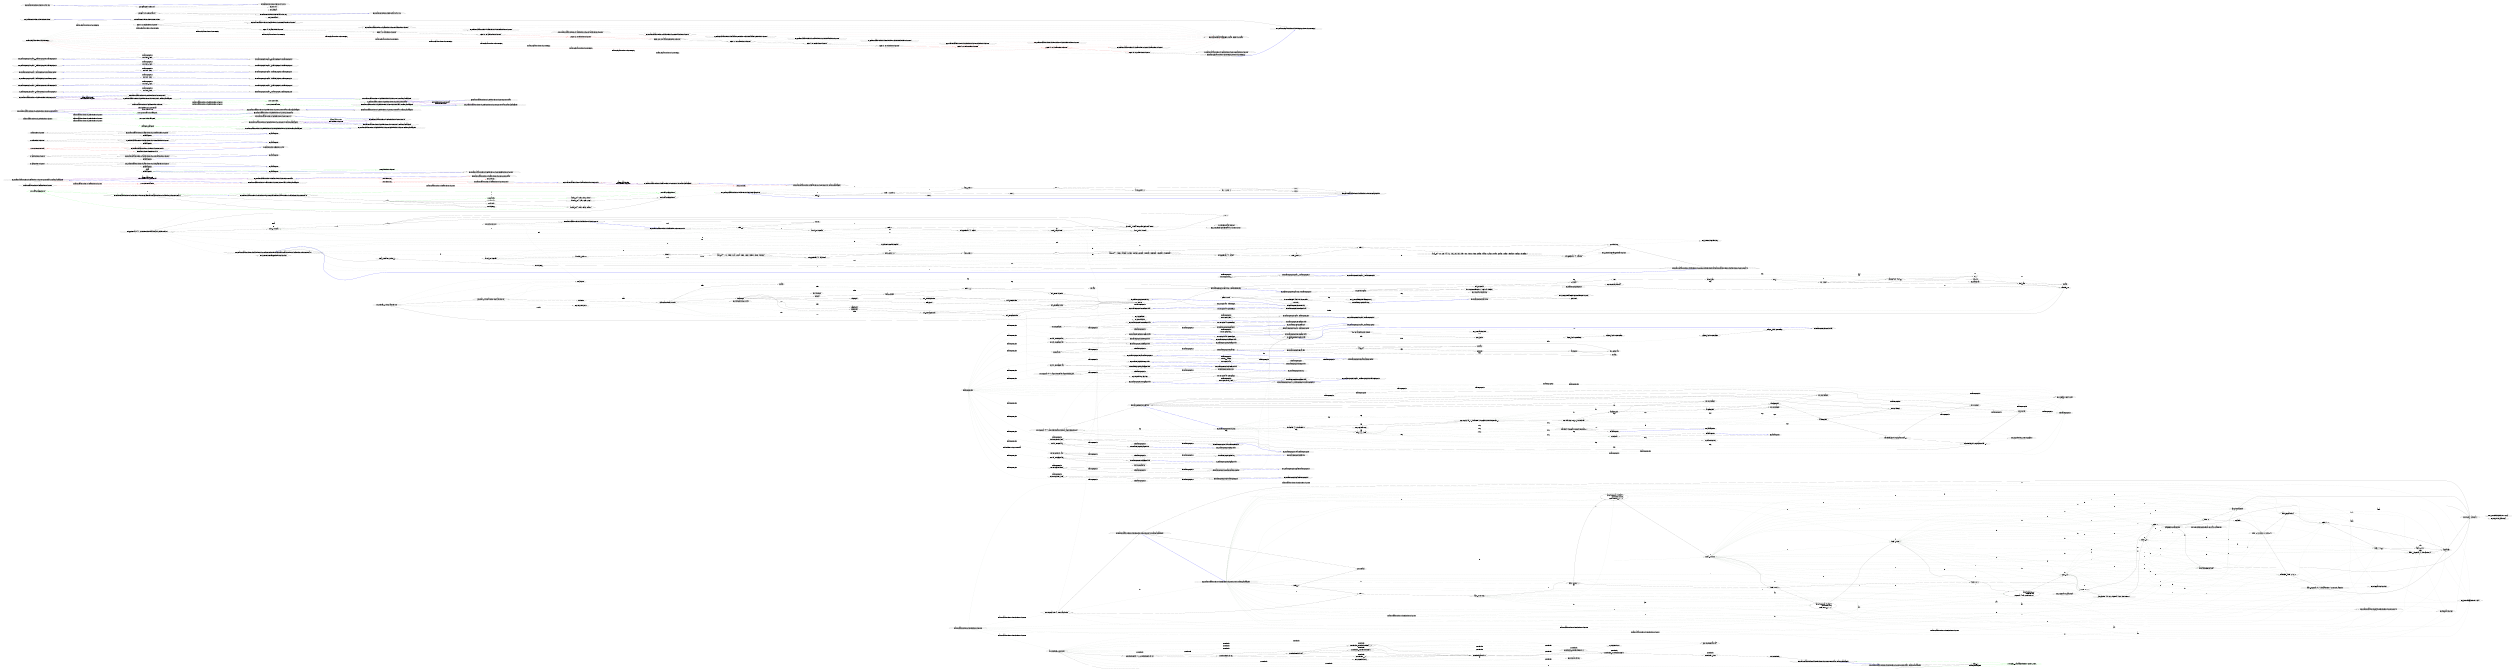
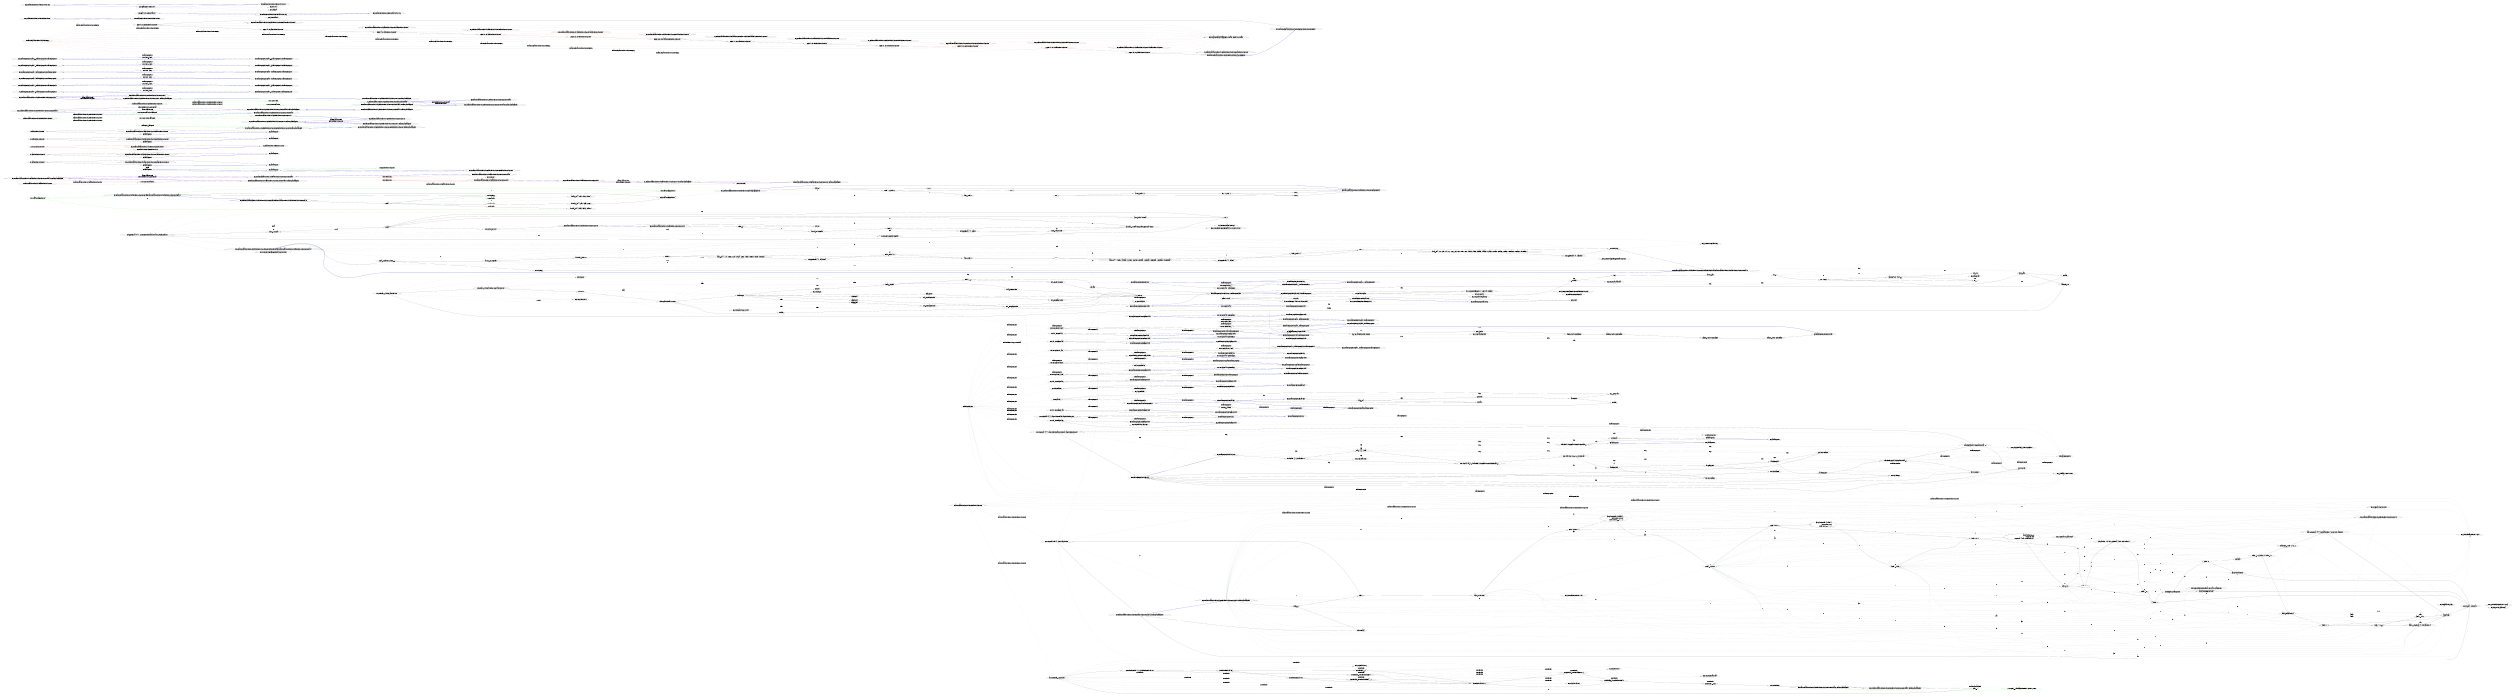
edge "Entry Humanizer.Bytes.ByteSize.ToString(string)" -> "format.IndexOf(BitSymbol, StringComparison.Ordinal) != -1": label "string" -> "sizePart"
node "Entry System.Collections.Generic.List<T>.List()": added
edge "convertedNumber += ''u''" -> "convertedNumber = convertedNumber.Remove(0, 3)": label "has" -> "convertedNumber"
